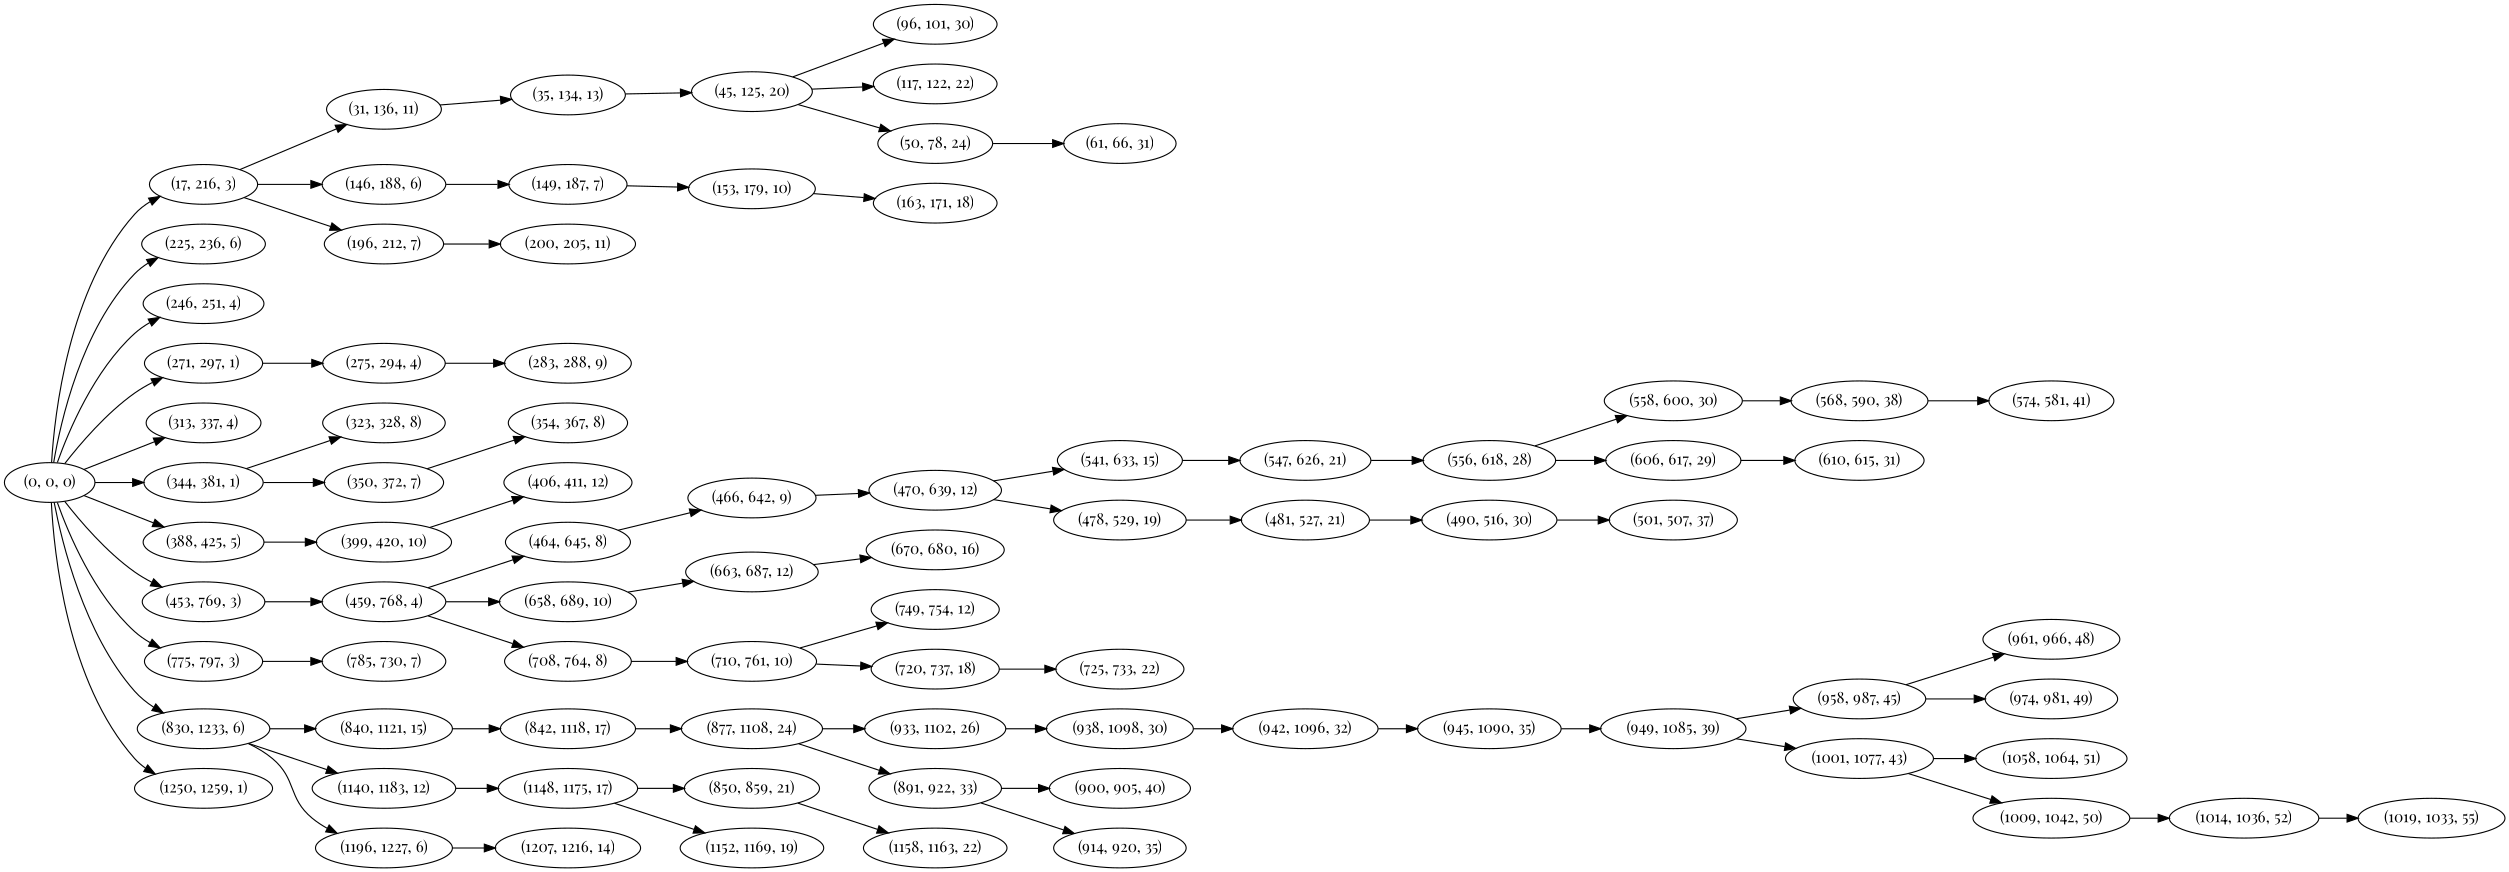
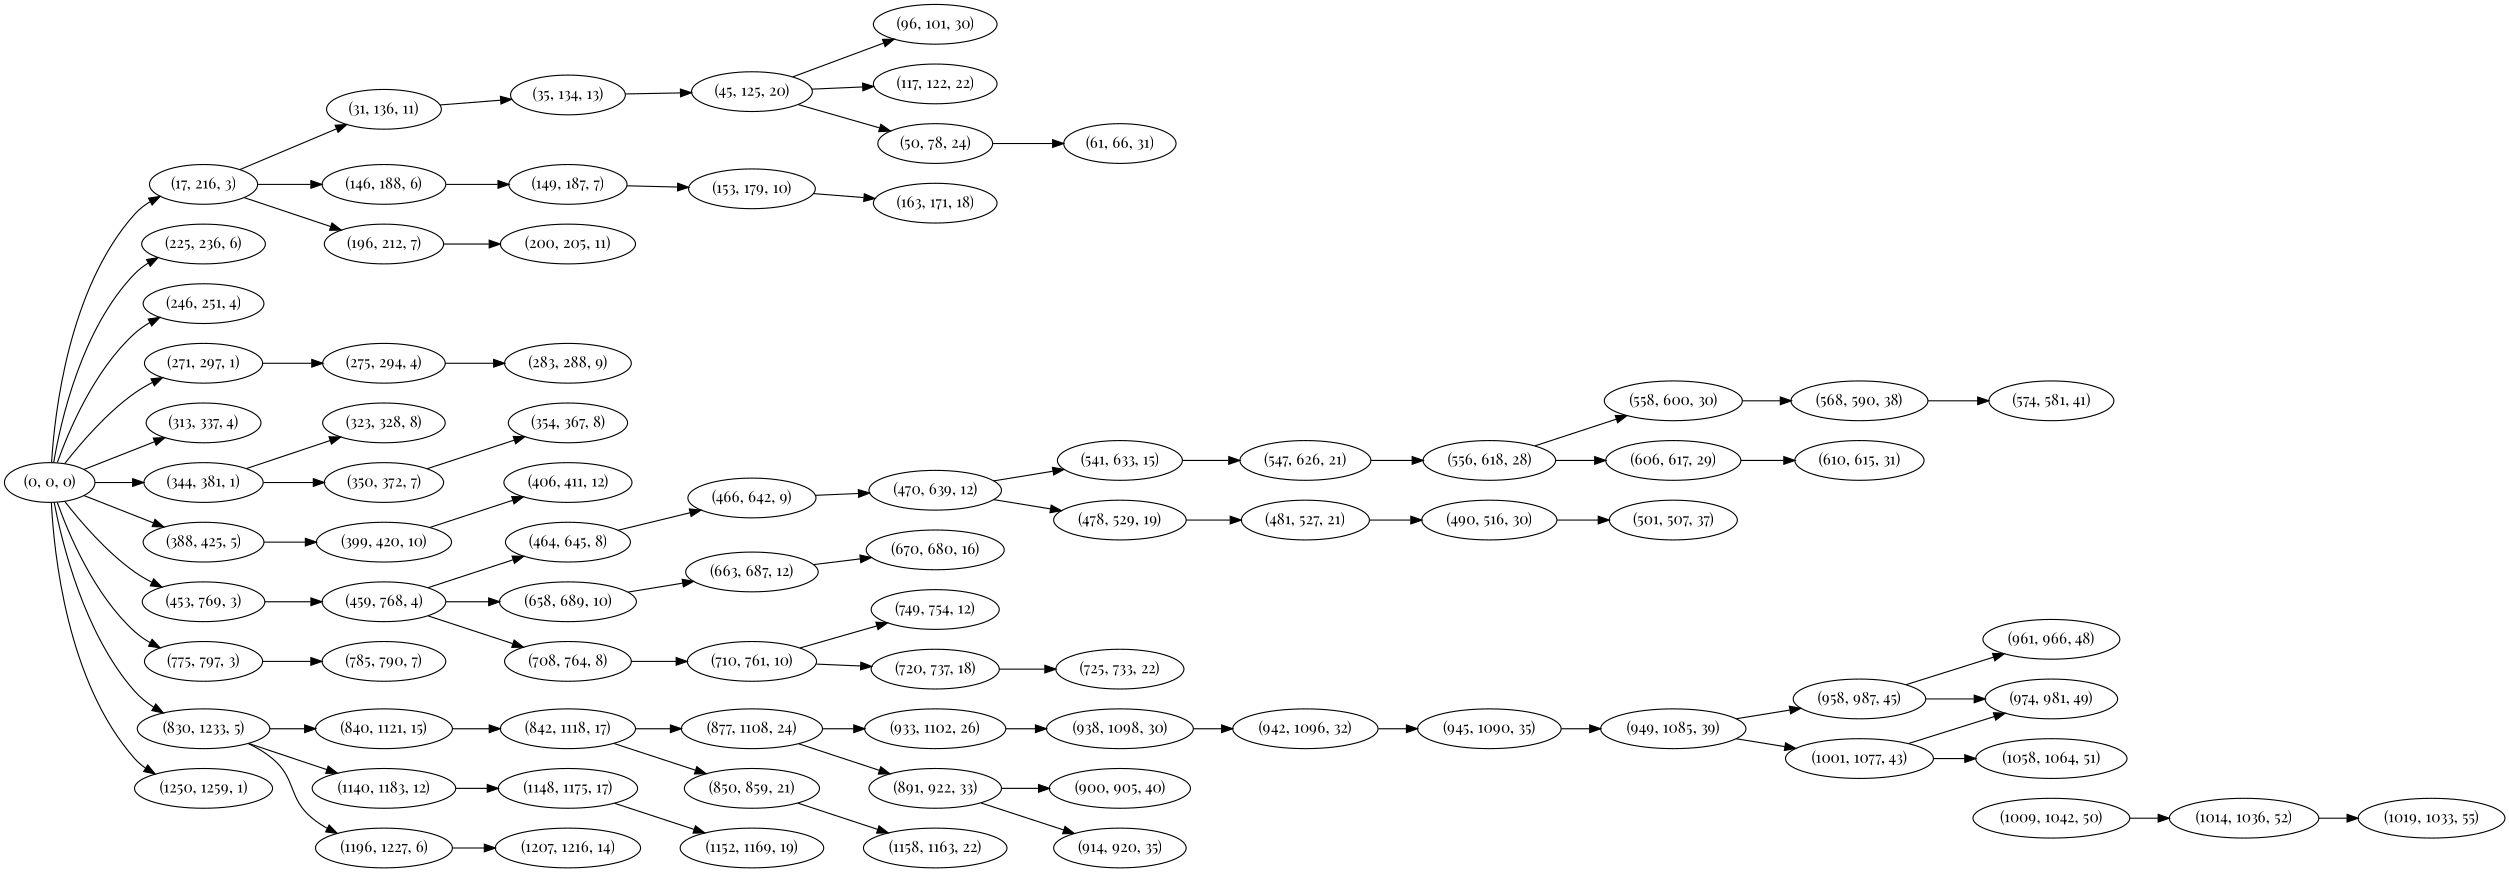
node "(785, 730, 7)": label "(785, 730, 7)" -> "(785, 790, 7)"
node "(830, 1233, 6)": label "(830, 1233, 6)" -> "(830, 1233, 5)"
edge "(1001, 1077, 43)" -> "(1009, 1042, 50)": now "(1001, 1077, 43)" -> "(974, 981, 49)"
edge "(1148, 1175, 17)" -> "(850, 859, 21)": now "(842, 1118, 17)" -> "(850, 859, 21)"
